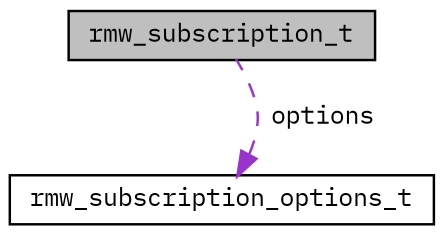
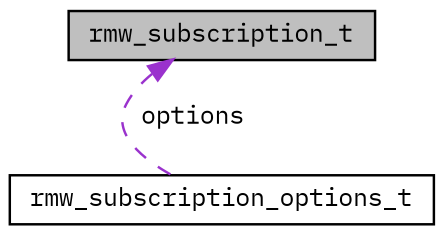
edge "rmw_subscription_t" -> "rmw_subscription_options_t": reversed
